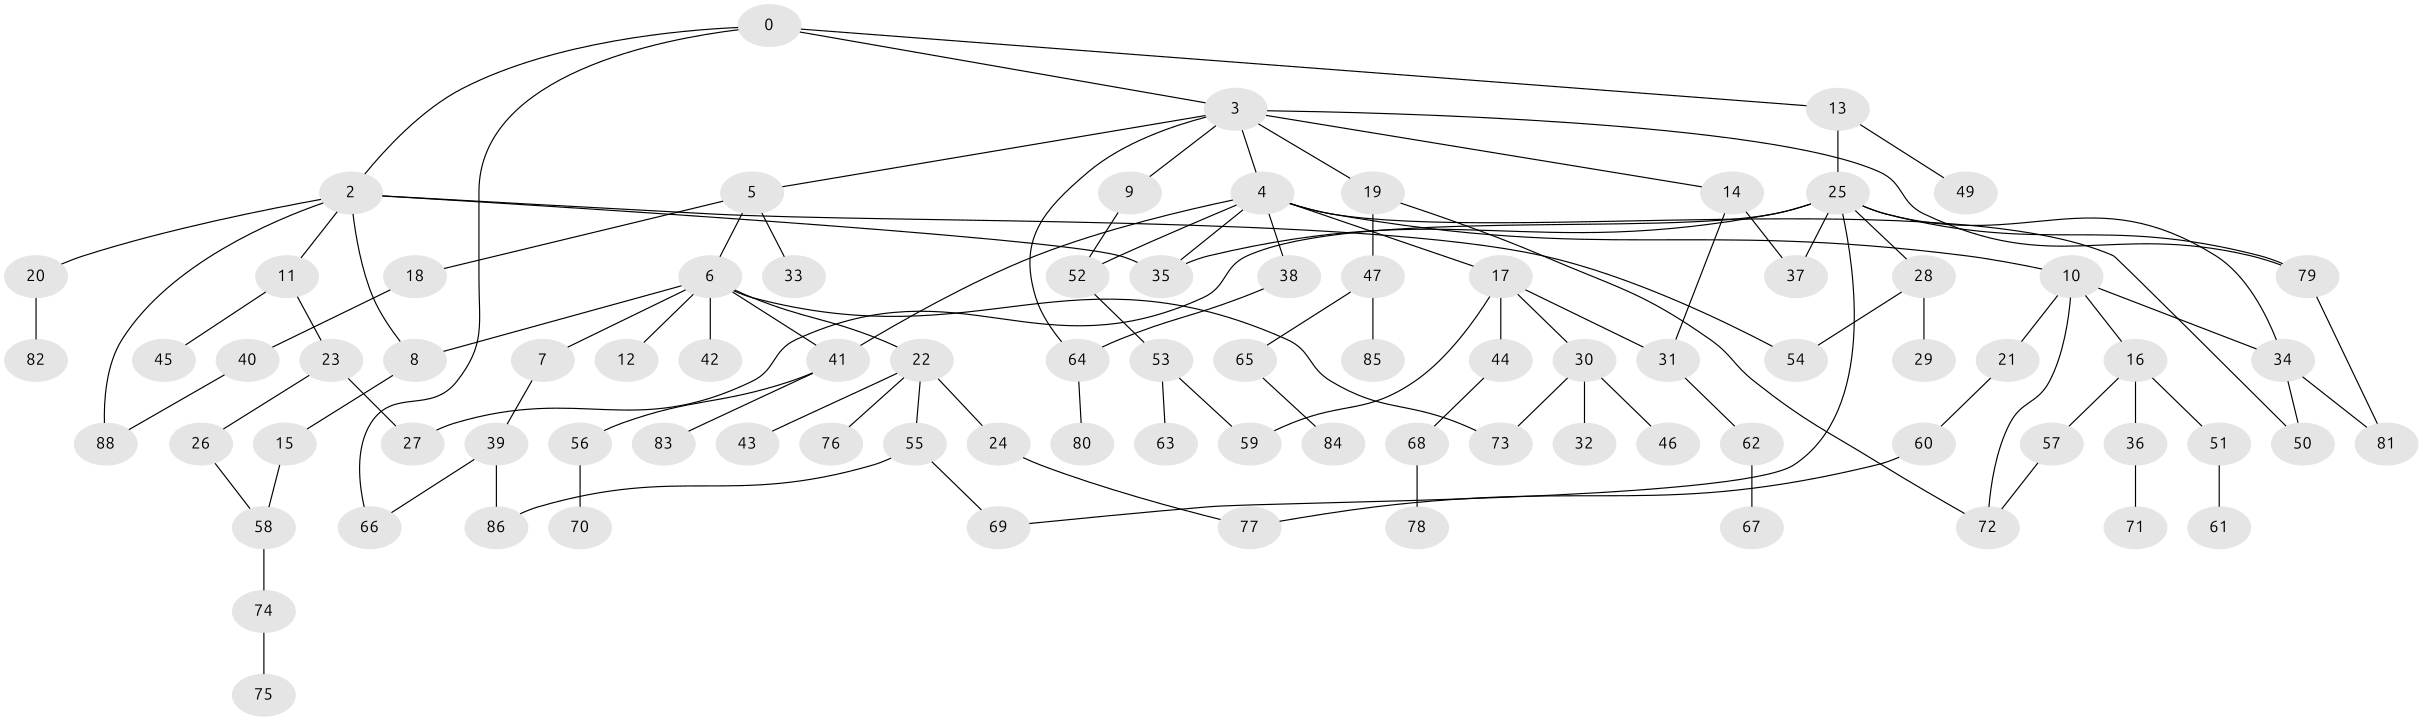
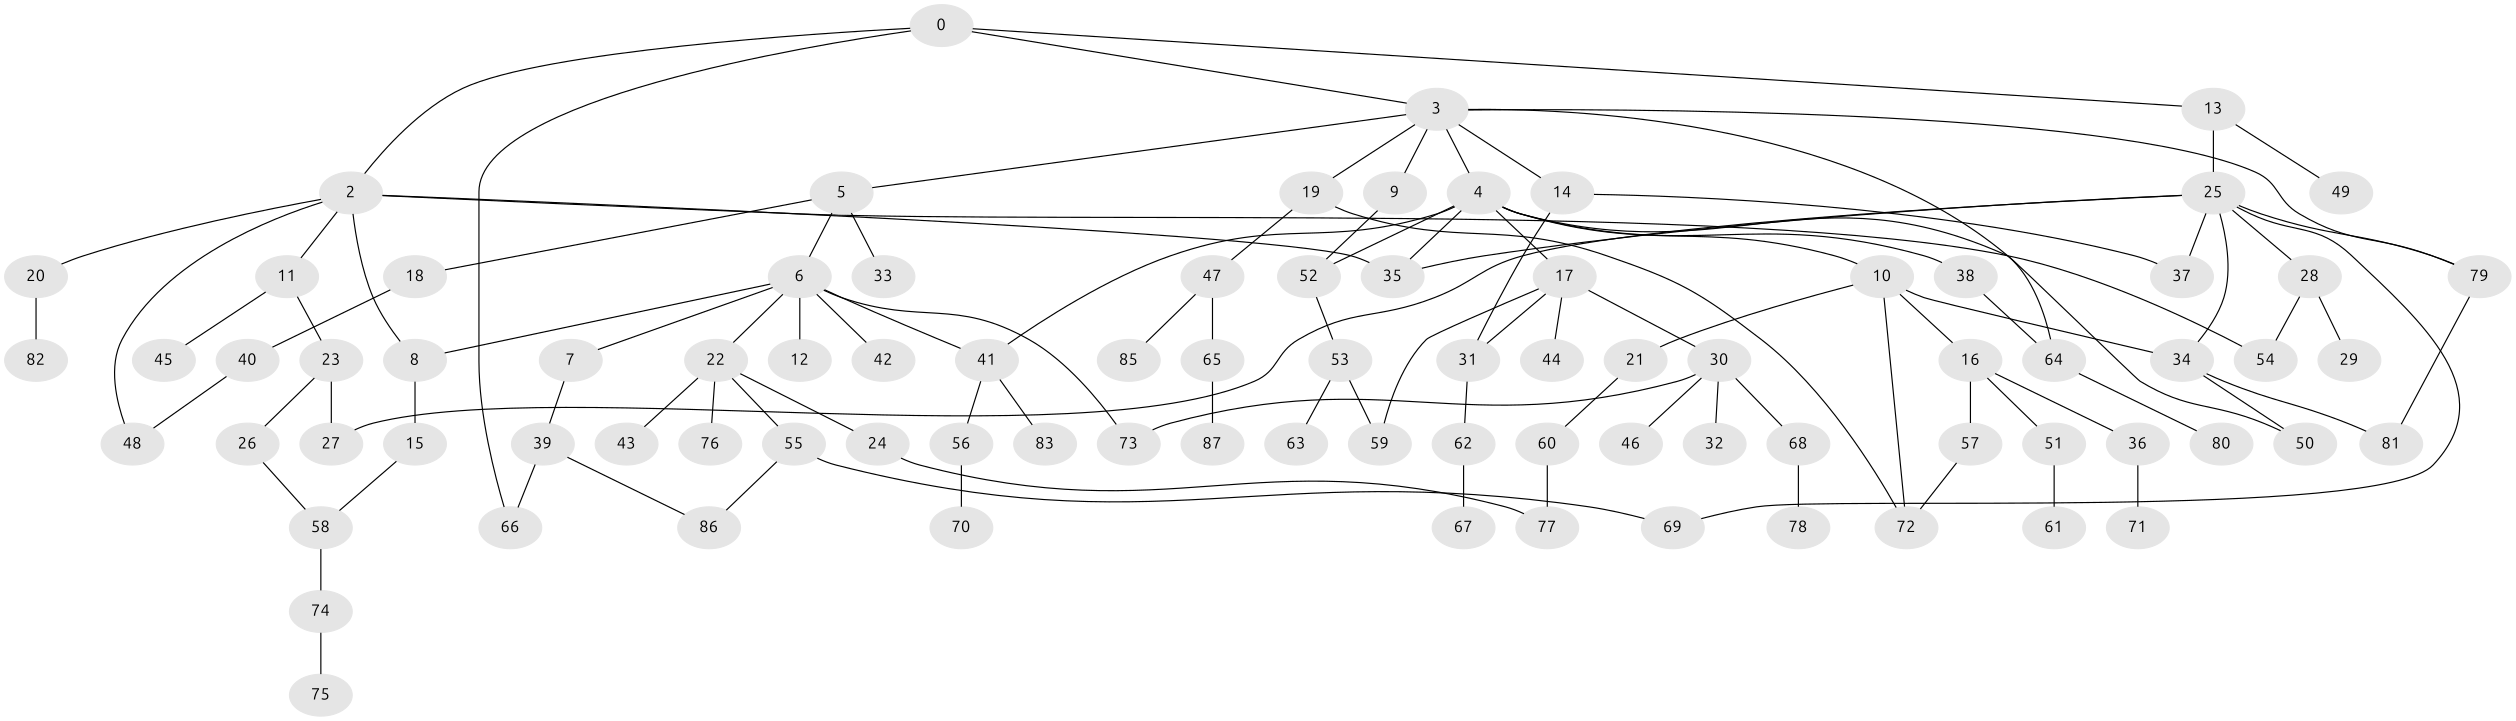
edge "44" -- "68": now "30" -- "68"
node "88": label "88" -> "48"
node "84": label "84" -> "87"
